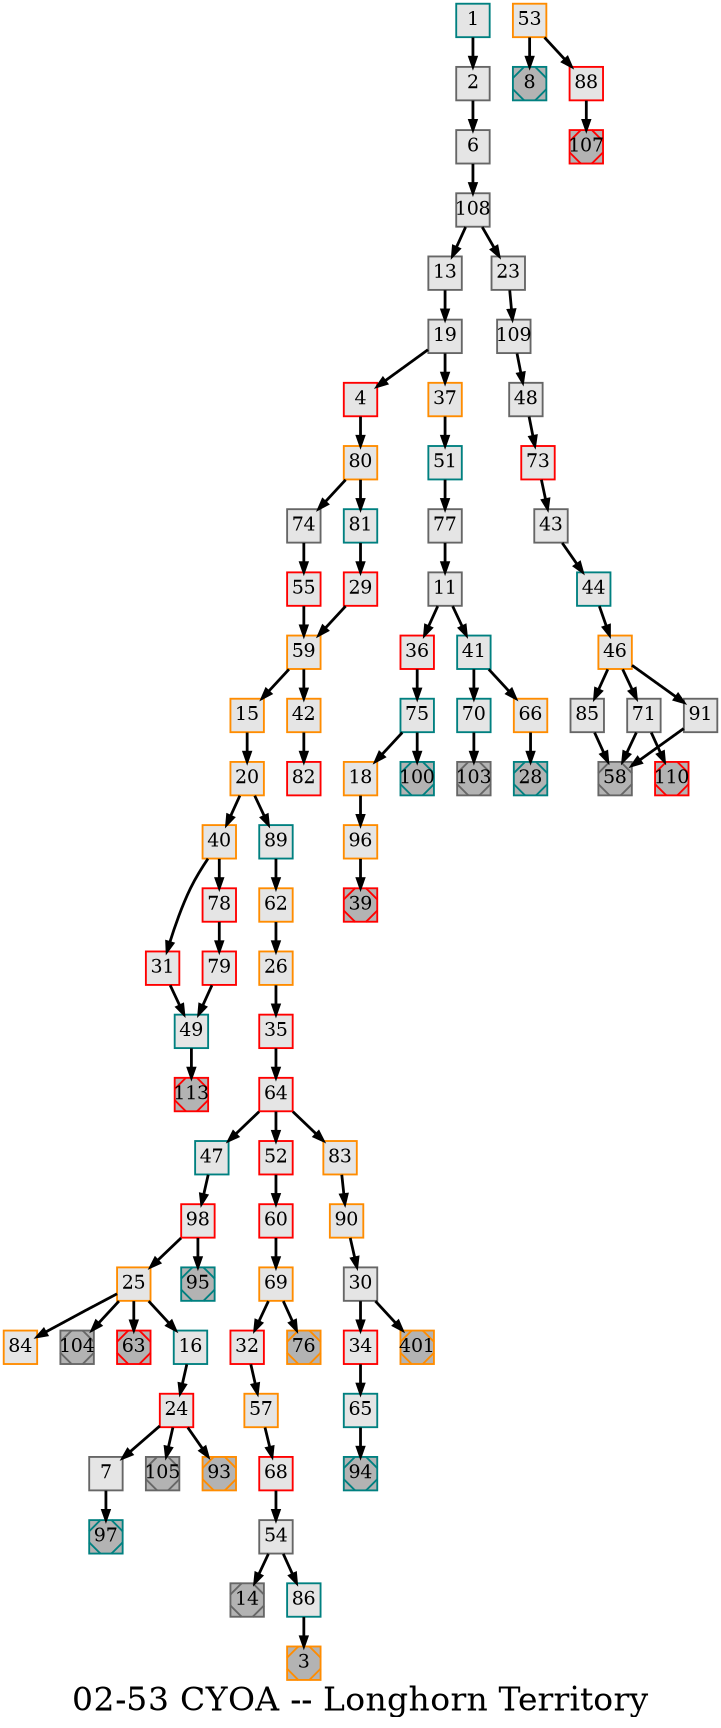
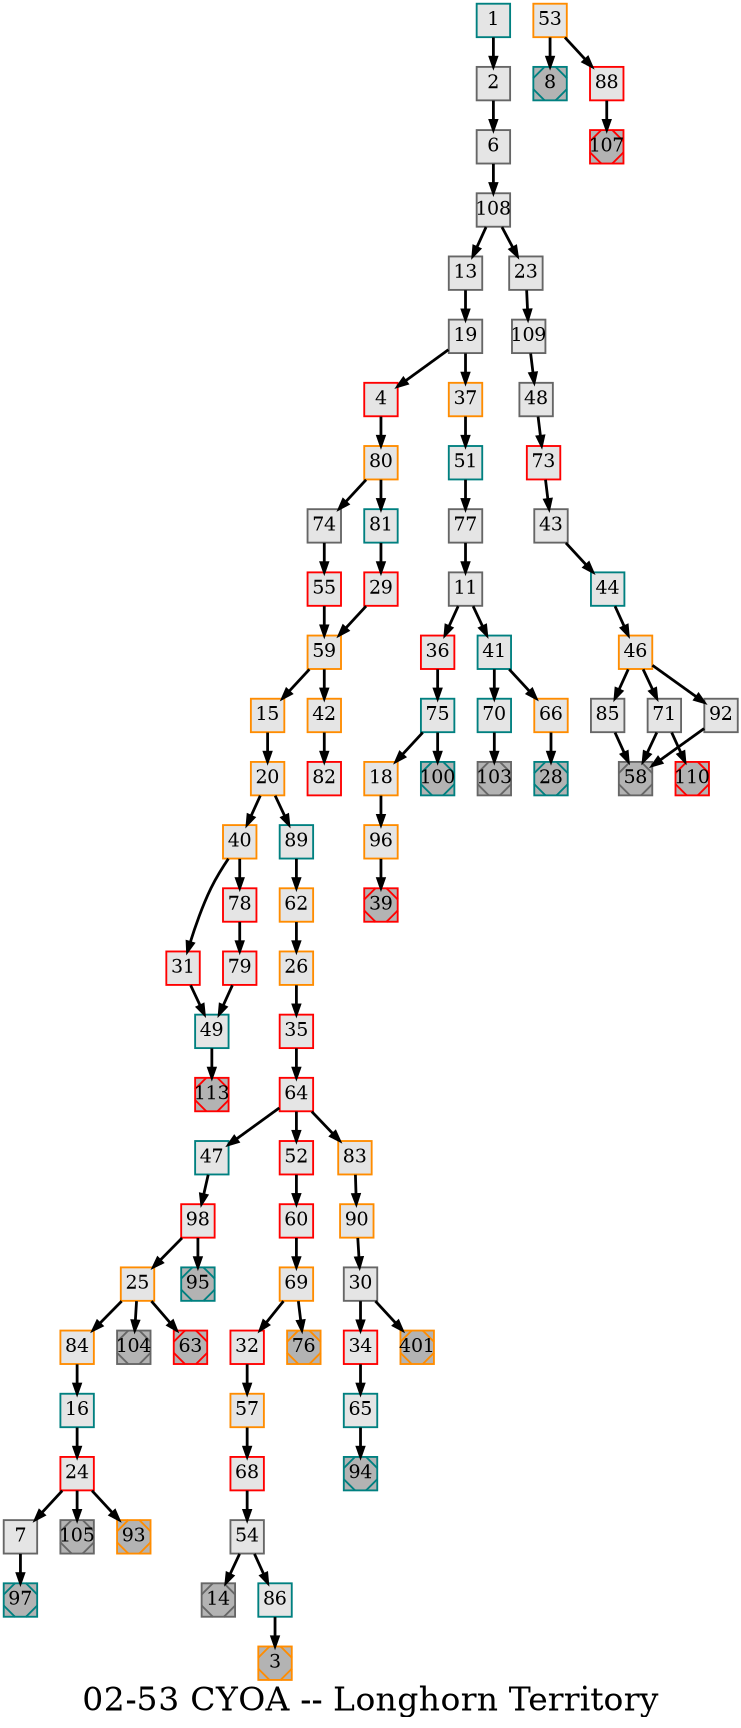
node "91": label "91" -> "92"
edge "25" -> "16": now "84" -> "16"
